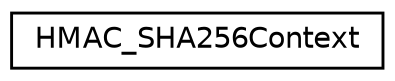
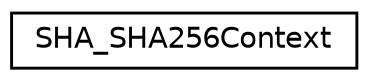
node "HMAC_SHA256Context": label "HMAC_SHA256Context" -> "SHA_SHA256Context"
